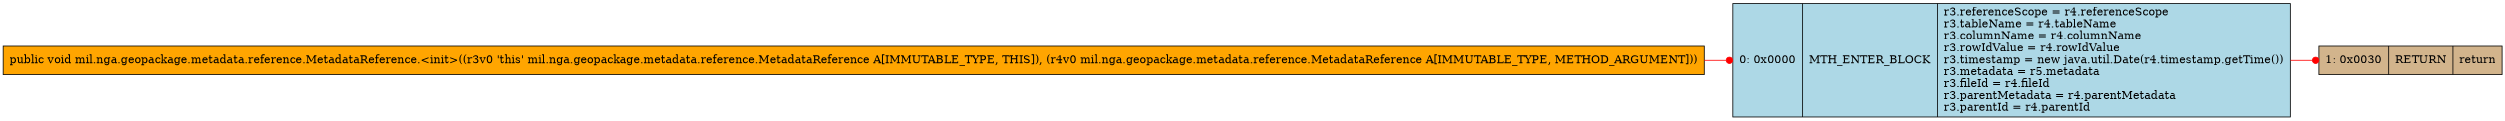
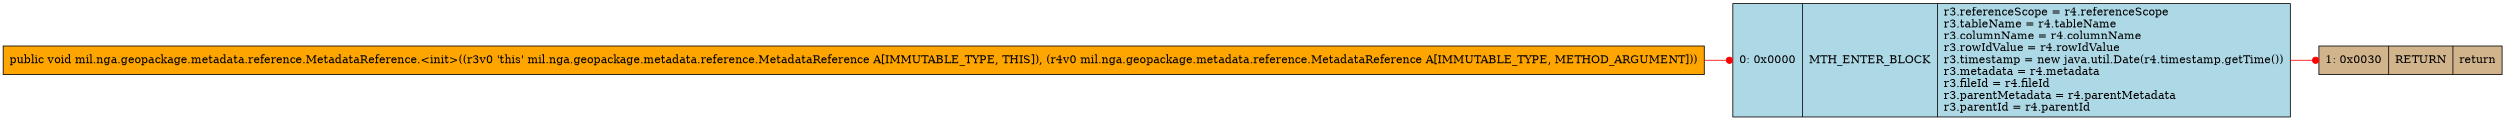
node "0: 0x0000": text "r3.metadata = r5.metadata" -> "r3.metadata = r4.metadata"
